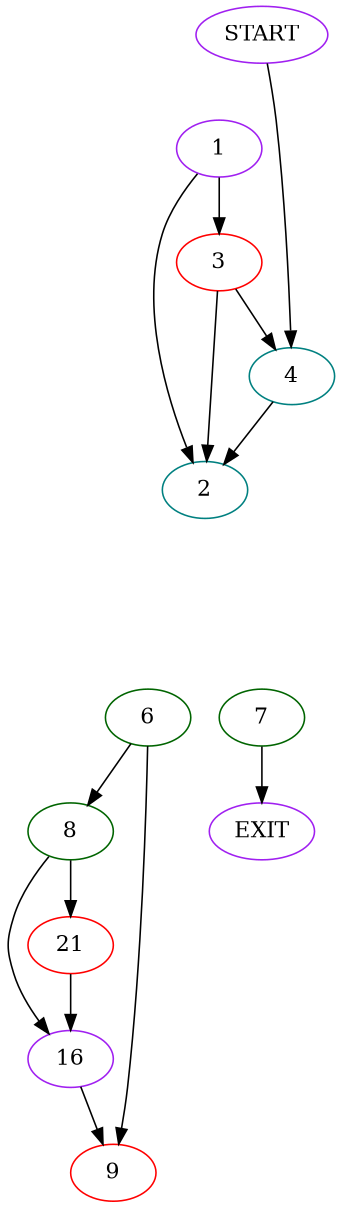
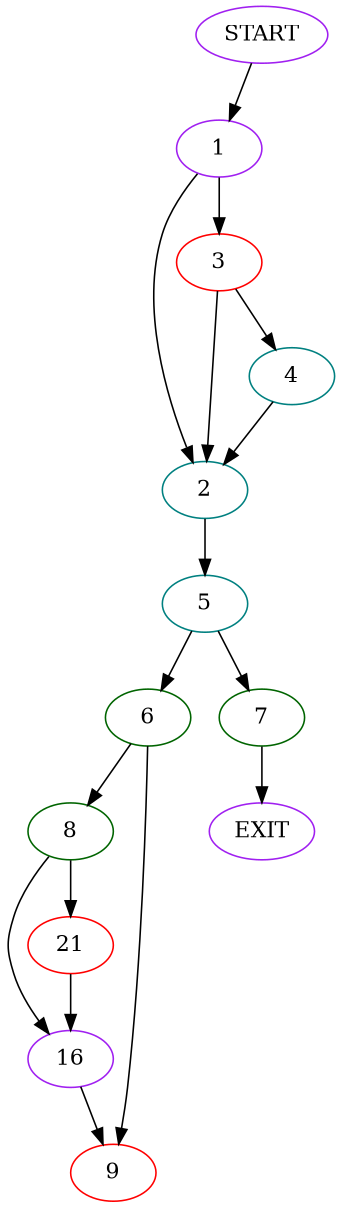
edge "START" -> "4": now "START" -> "1"
node "5": added
